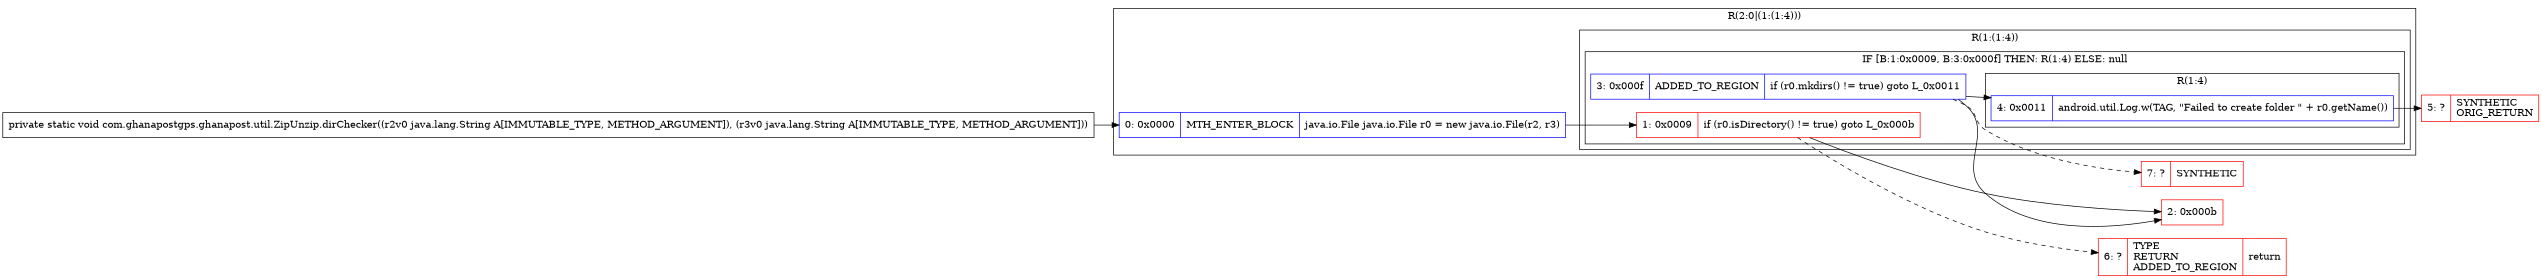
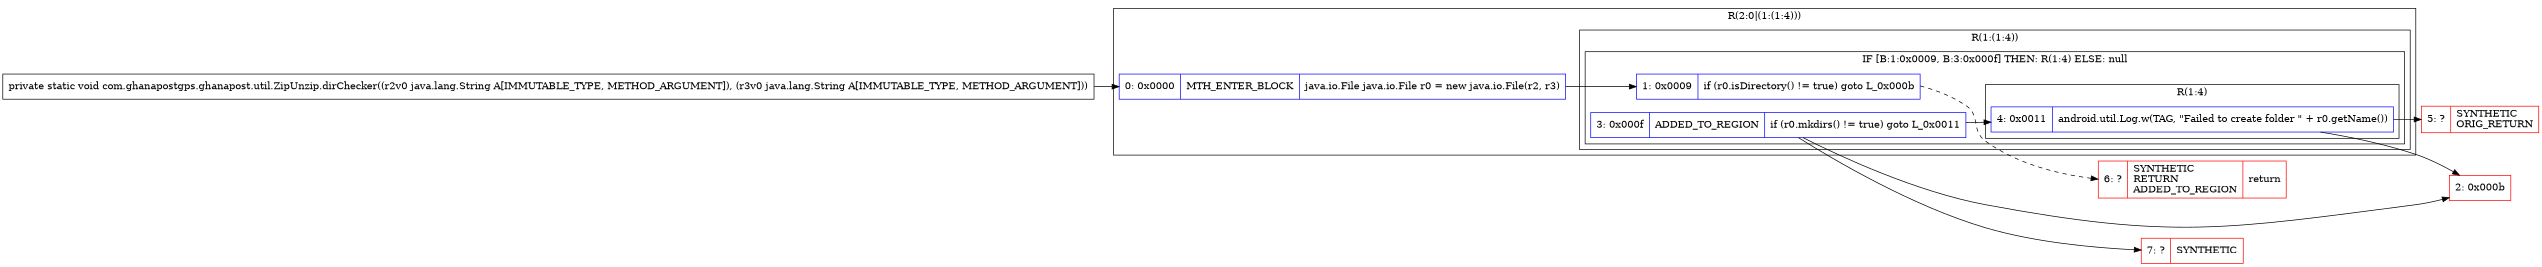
node "1: 0x0009": color red -> blue
edge "3: 0x000f" -> "7: ?": style dashed -> solid
edge "1: 0x0009" -> "2: 0x000b": now "4: 0x0011" -> "2: 0x000b"
node "6: ?": text "TYPE" -> "SYNTHETIC"
